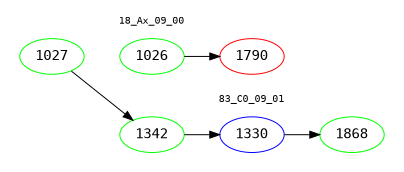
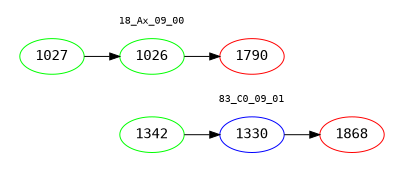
edge "1027" -> "1342": now "1027" -> "1026"
node "1868": color green -> red
